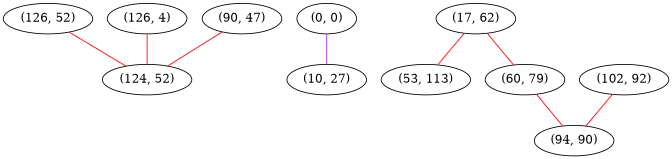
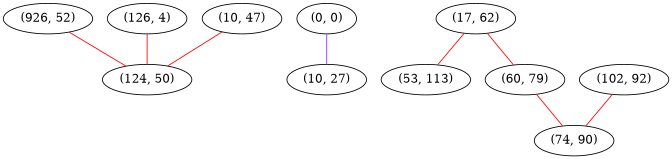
node "(126, 52)": label "(126, 52)" -> "(926, 52)"
node "(90, 47)": label "(90, 47)" -> "(10, 47)"
node "(124, 52)": label "(124, 52)" -> "(124, 50)"
node "(94, 90)": label "(94, 90)" -> "(74, 90)"
